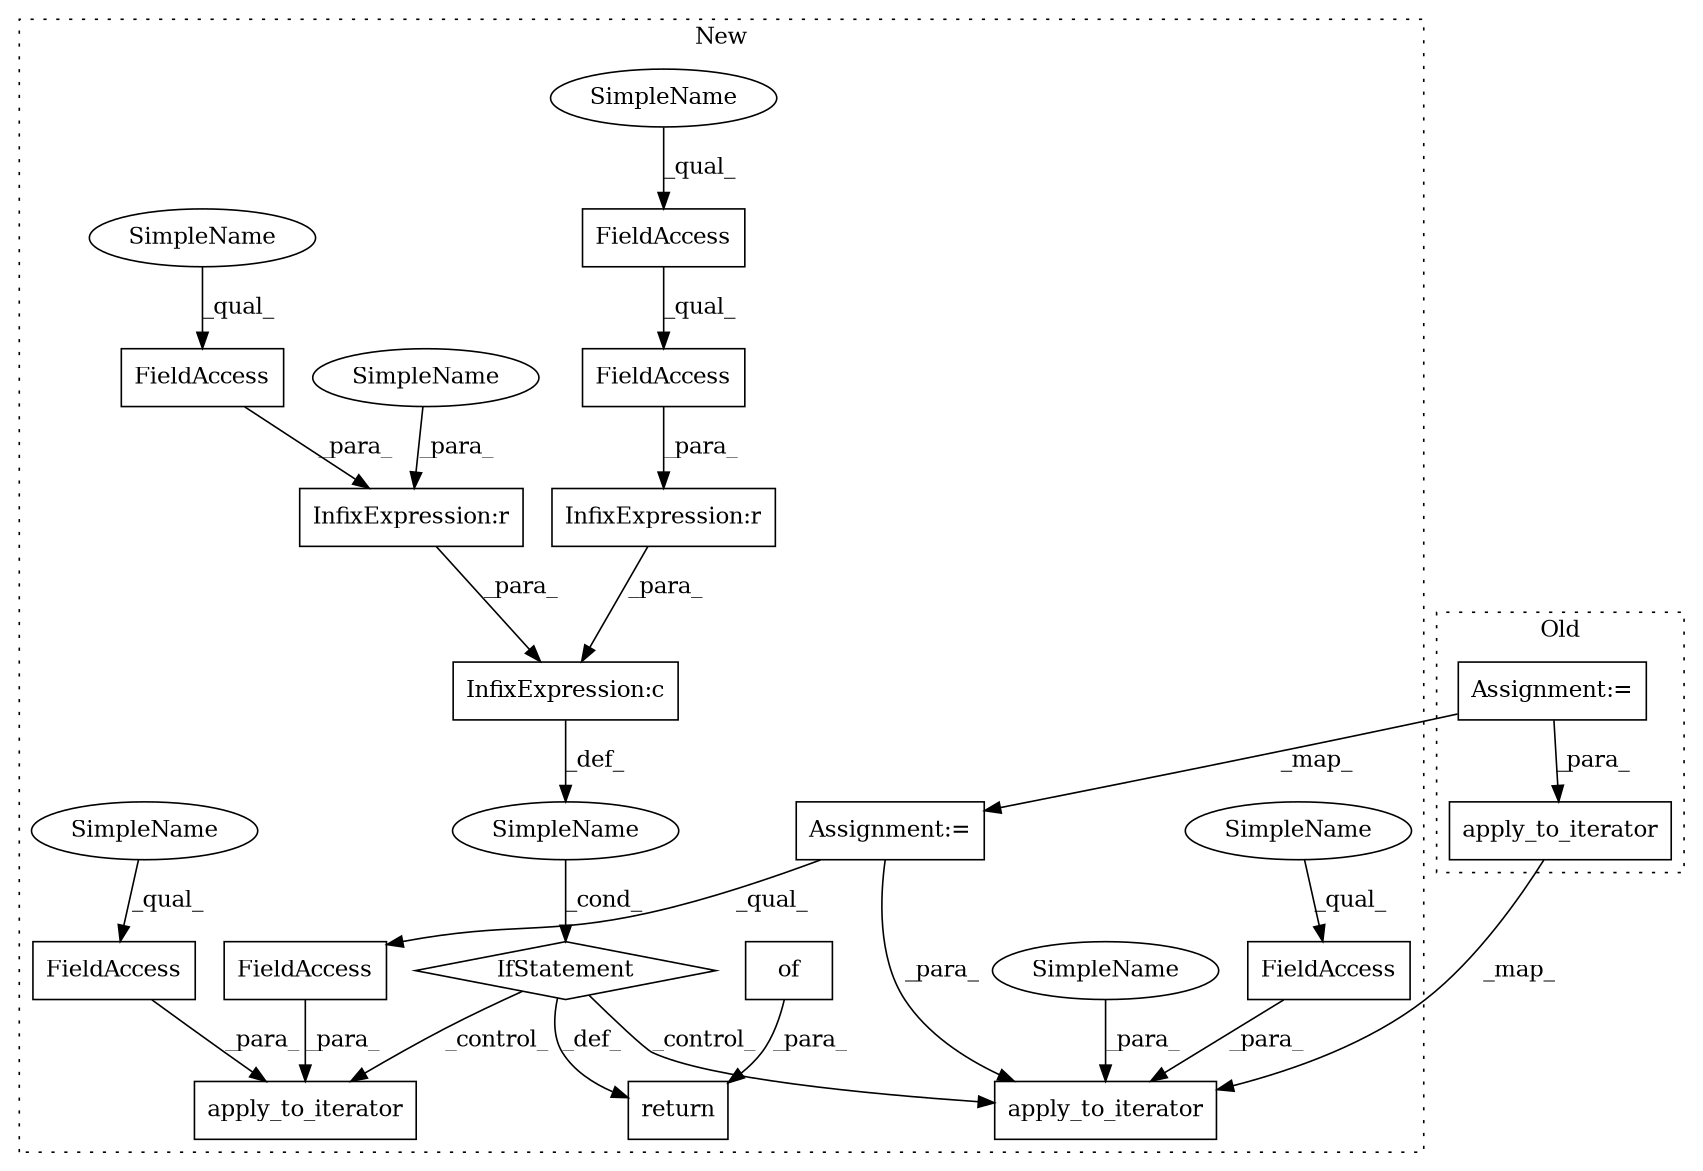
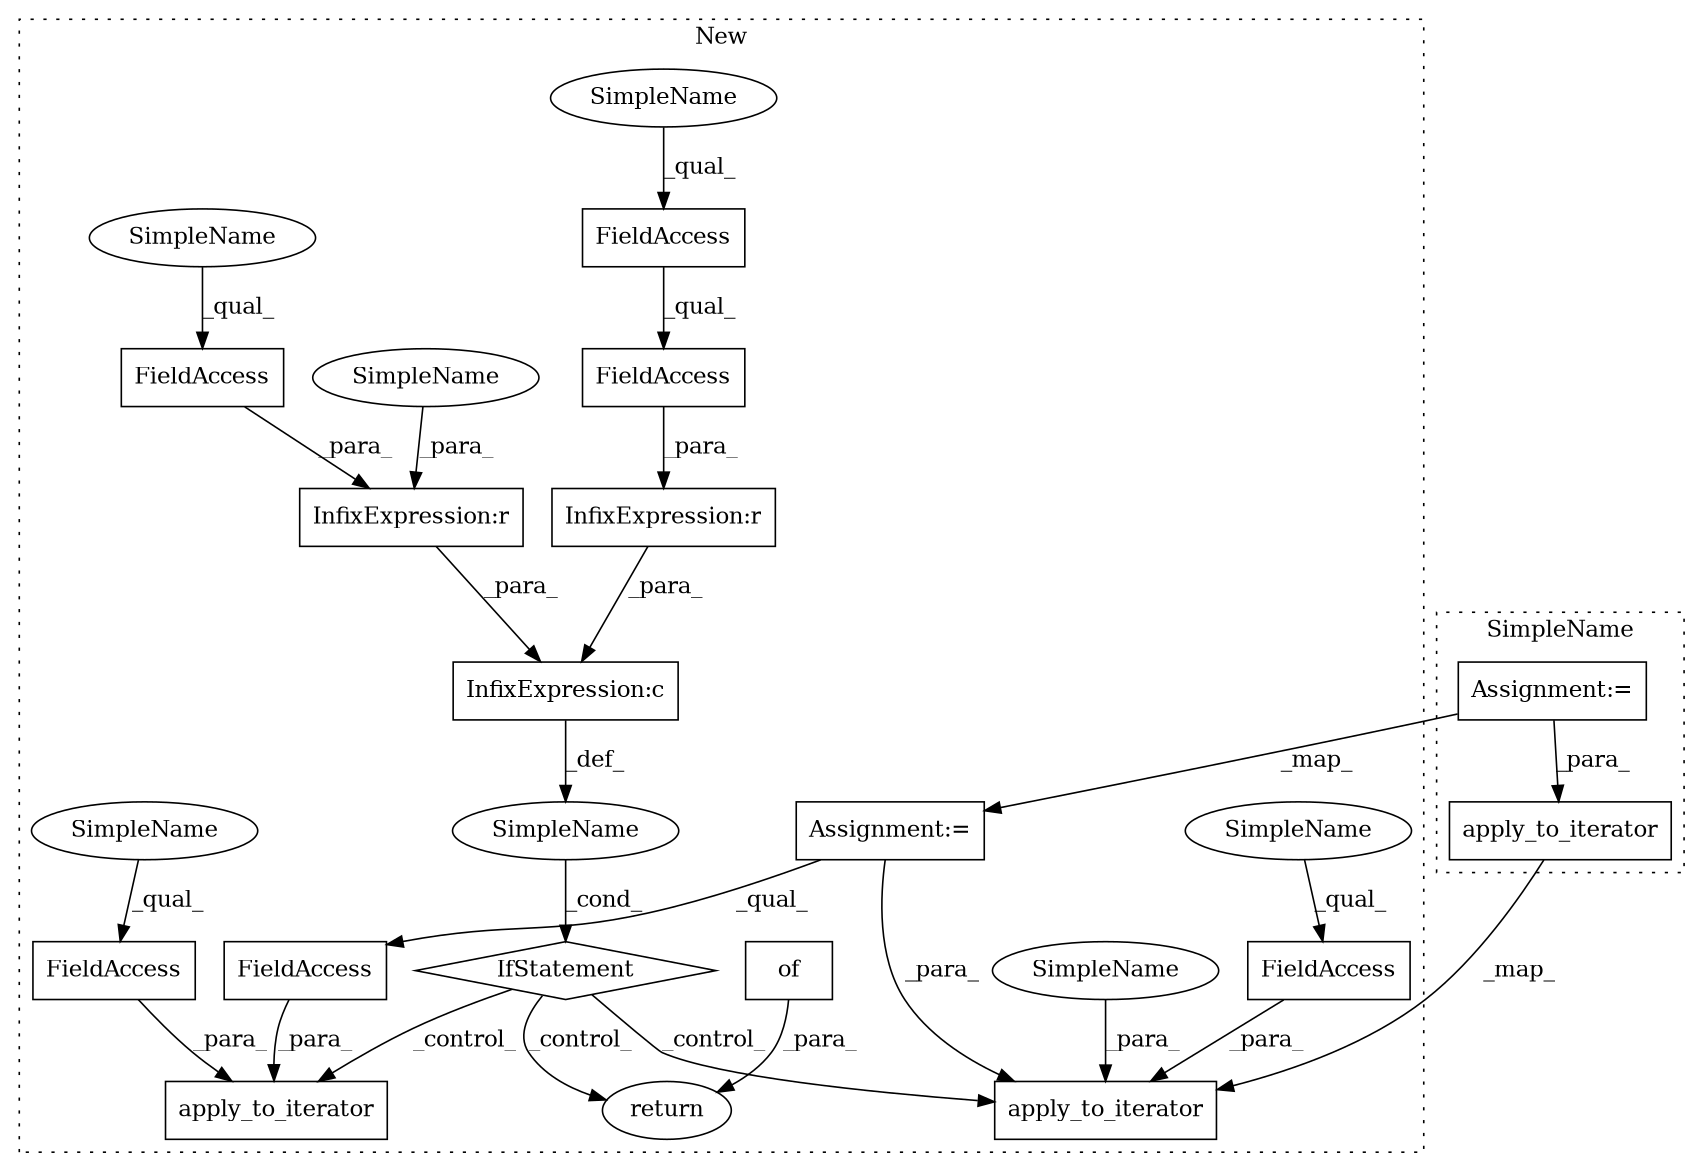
cluster "Old": label "Old" -> "SimpleName"
edge "IfStatement" -> "return": label "_def_" -> "_control_"
node "return": shape box -> ellipse
